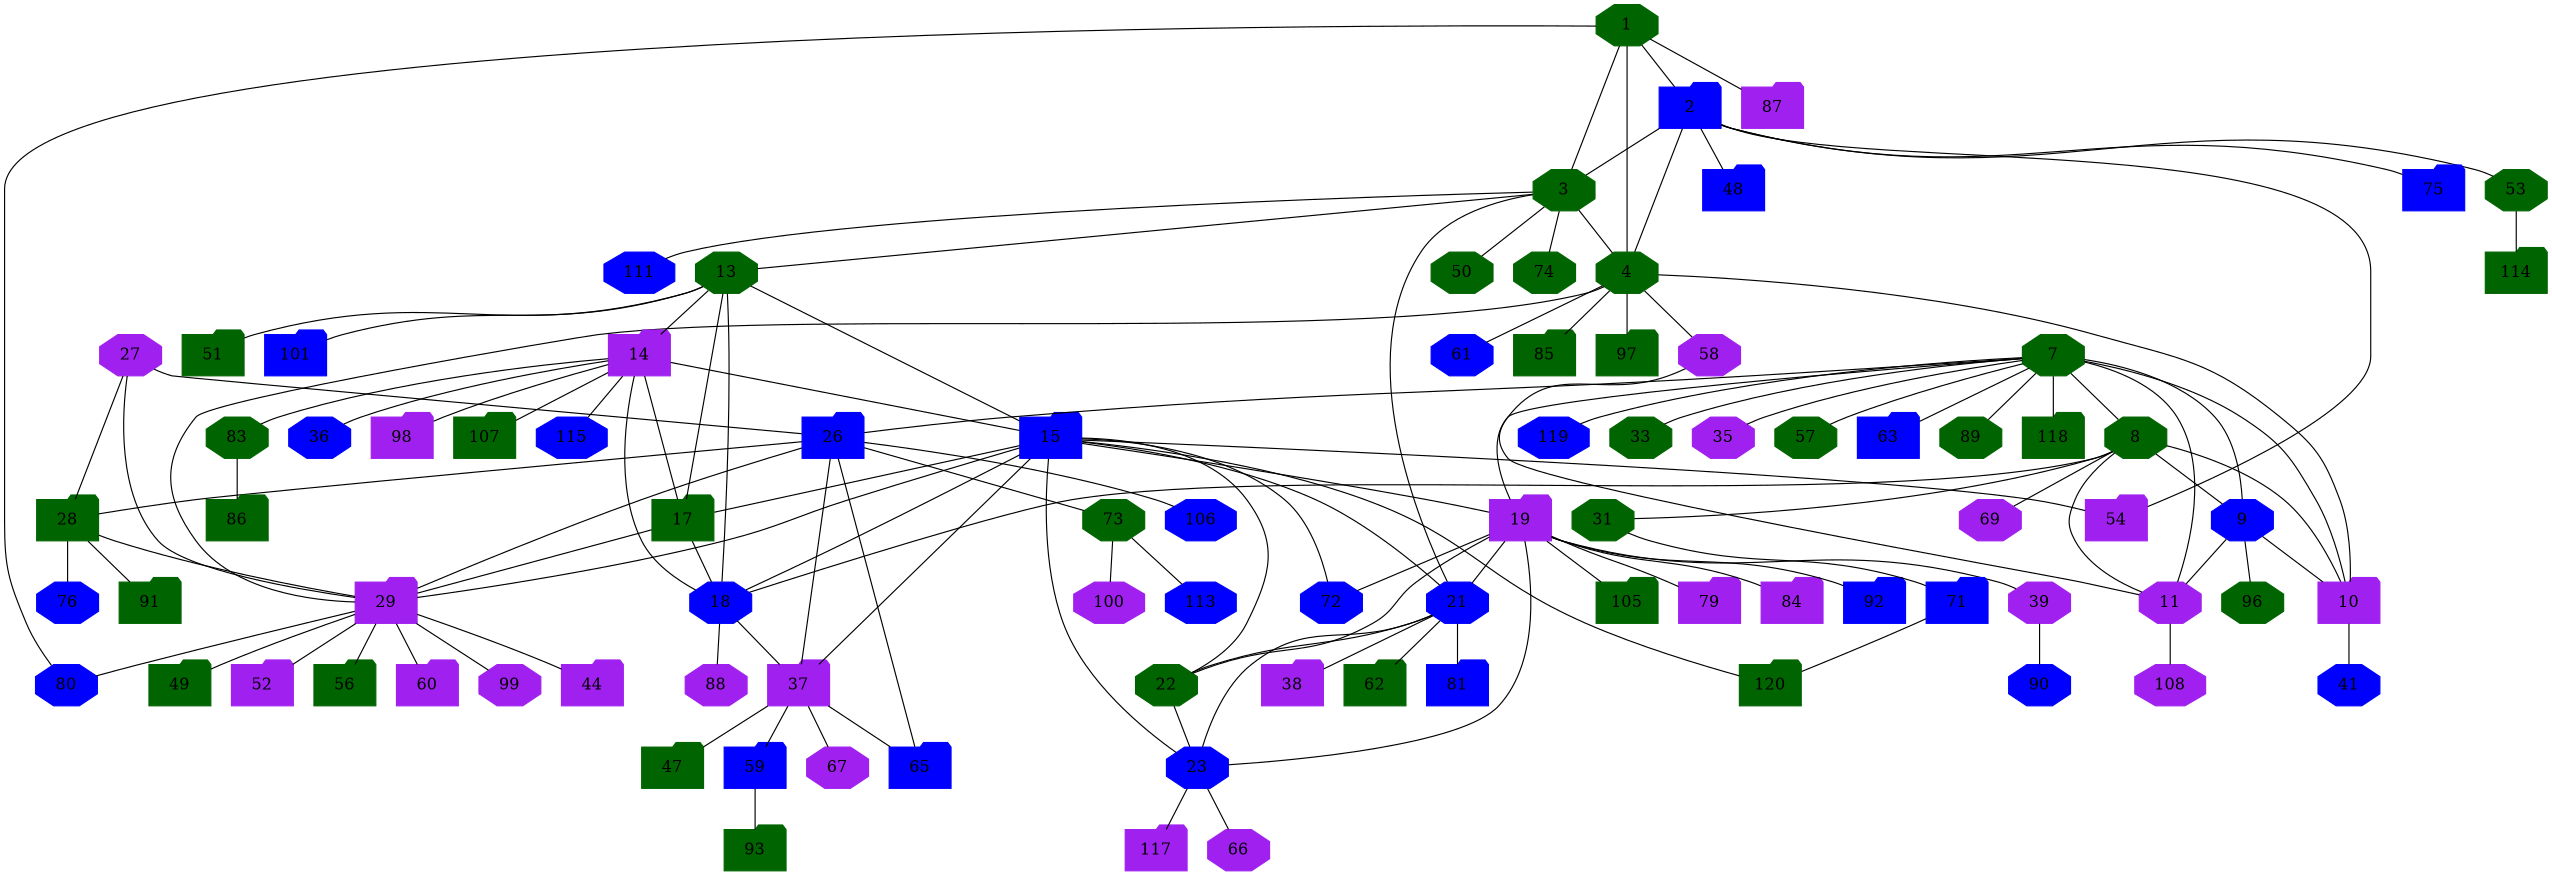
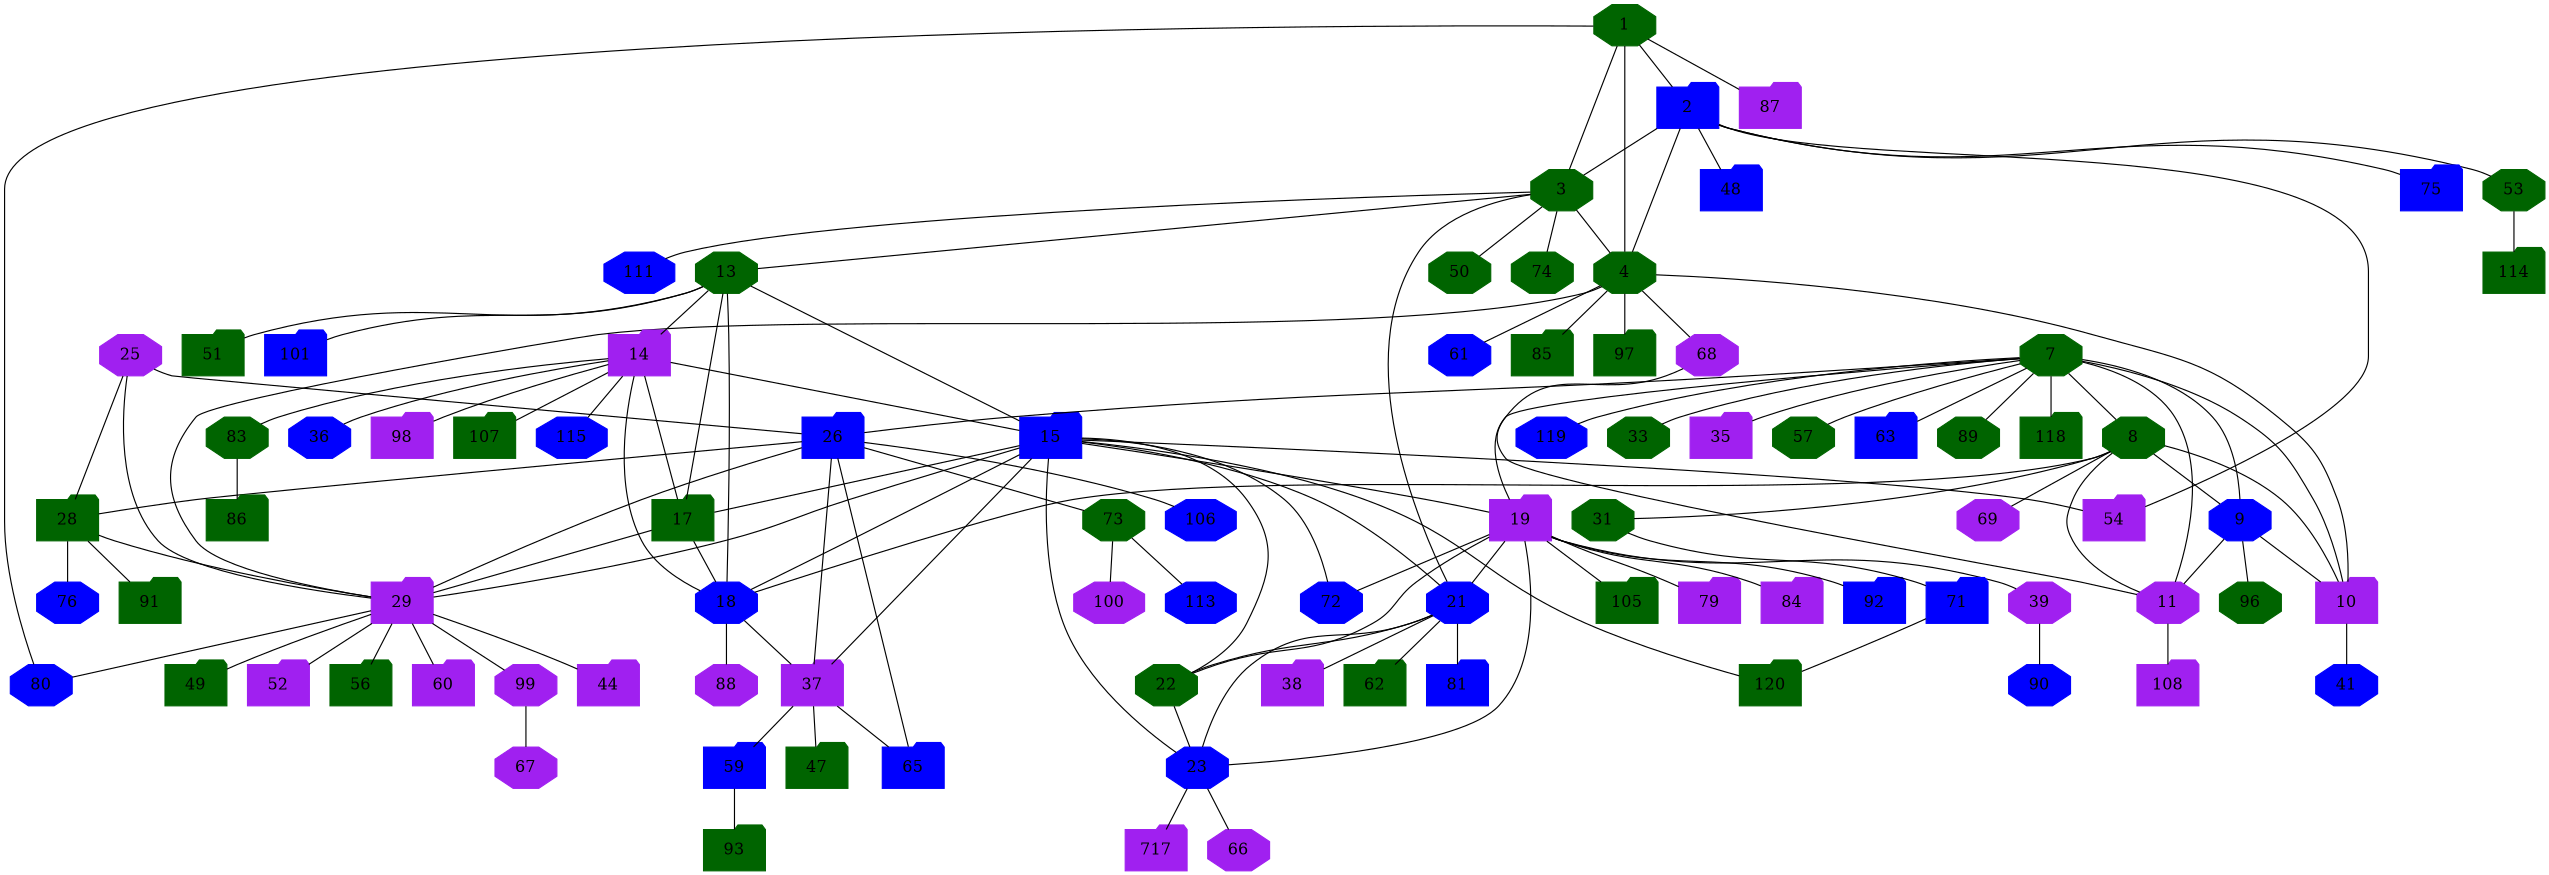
node "27": label "27" -> "25"
node "58": label "58" -> "68"
node "35": shape octagon -> folder
node "108": shape octagon -> folder
edge "37" -- "67": now "99" -- "67"
node "117": label "117" -> "717"
